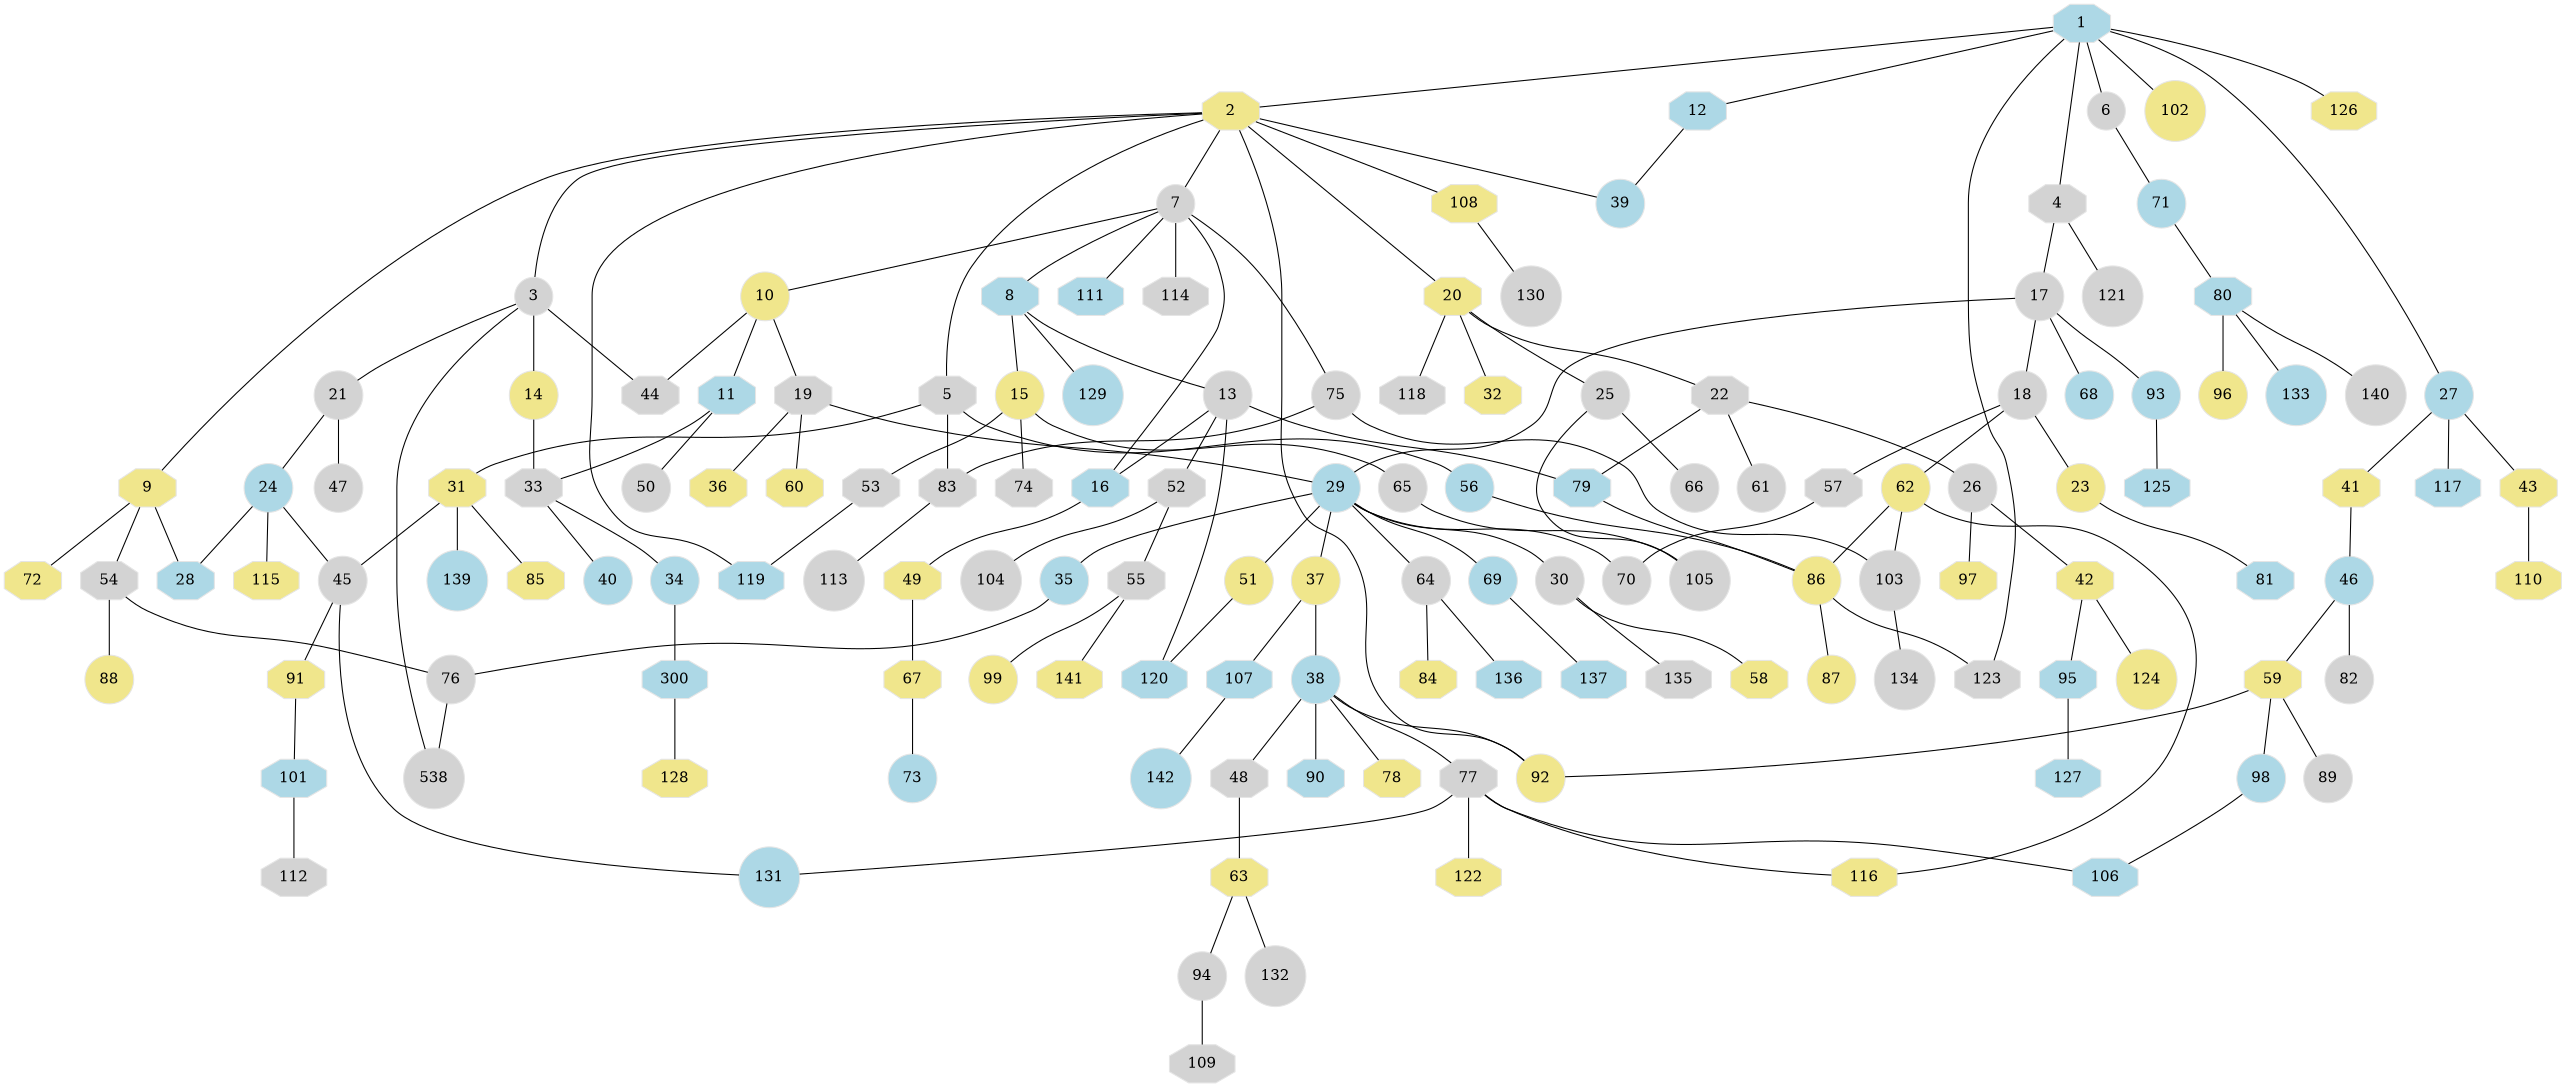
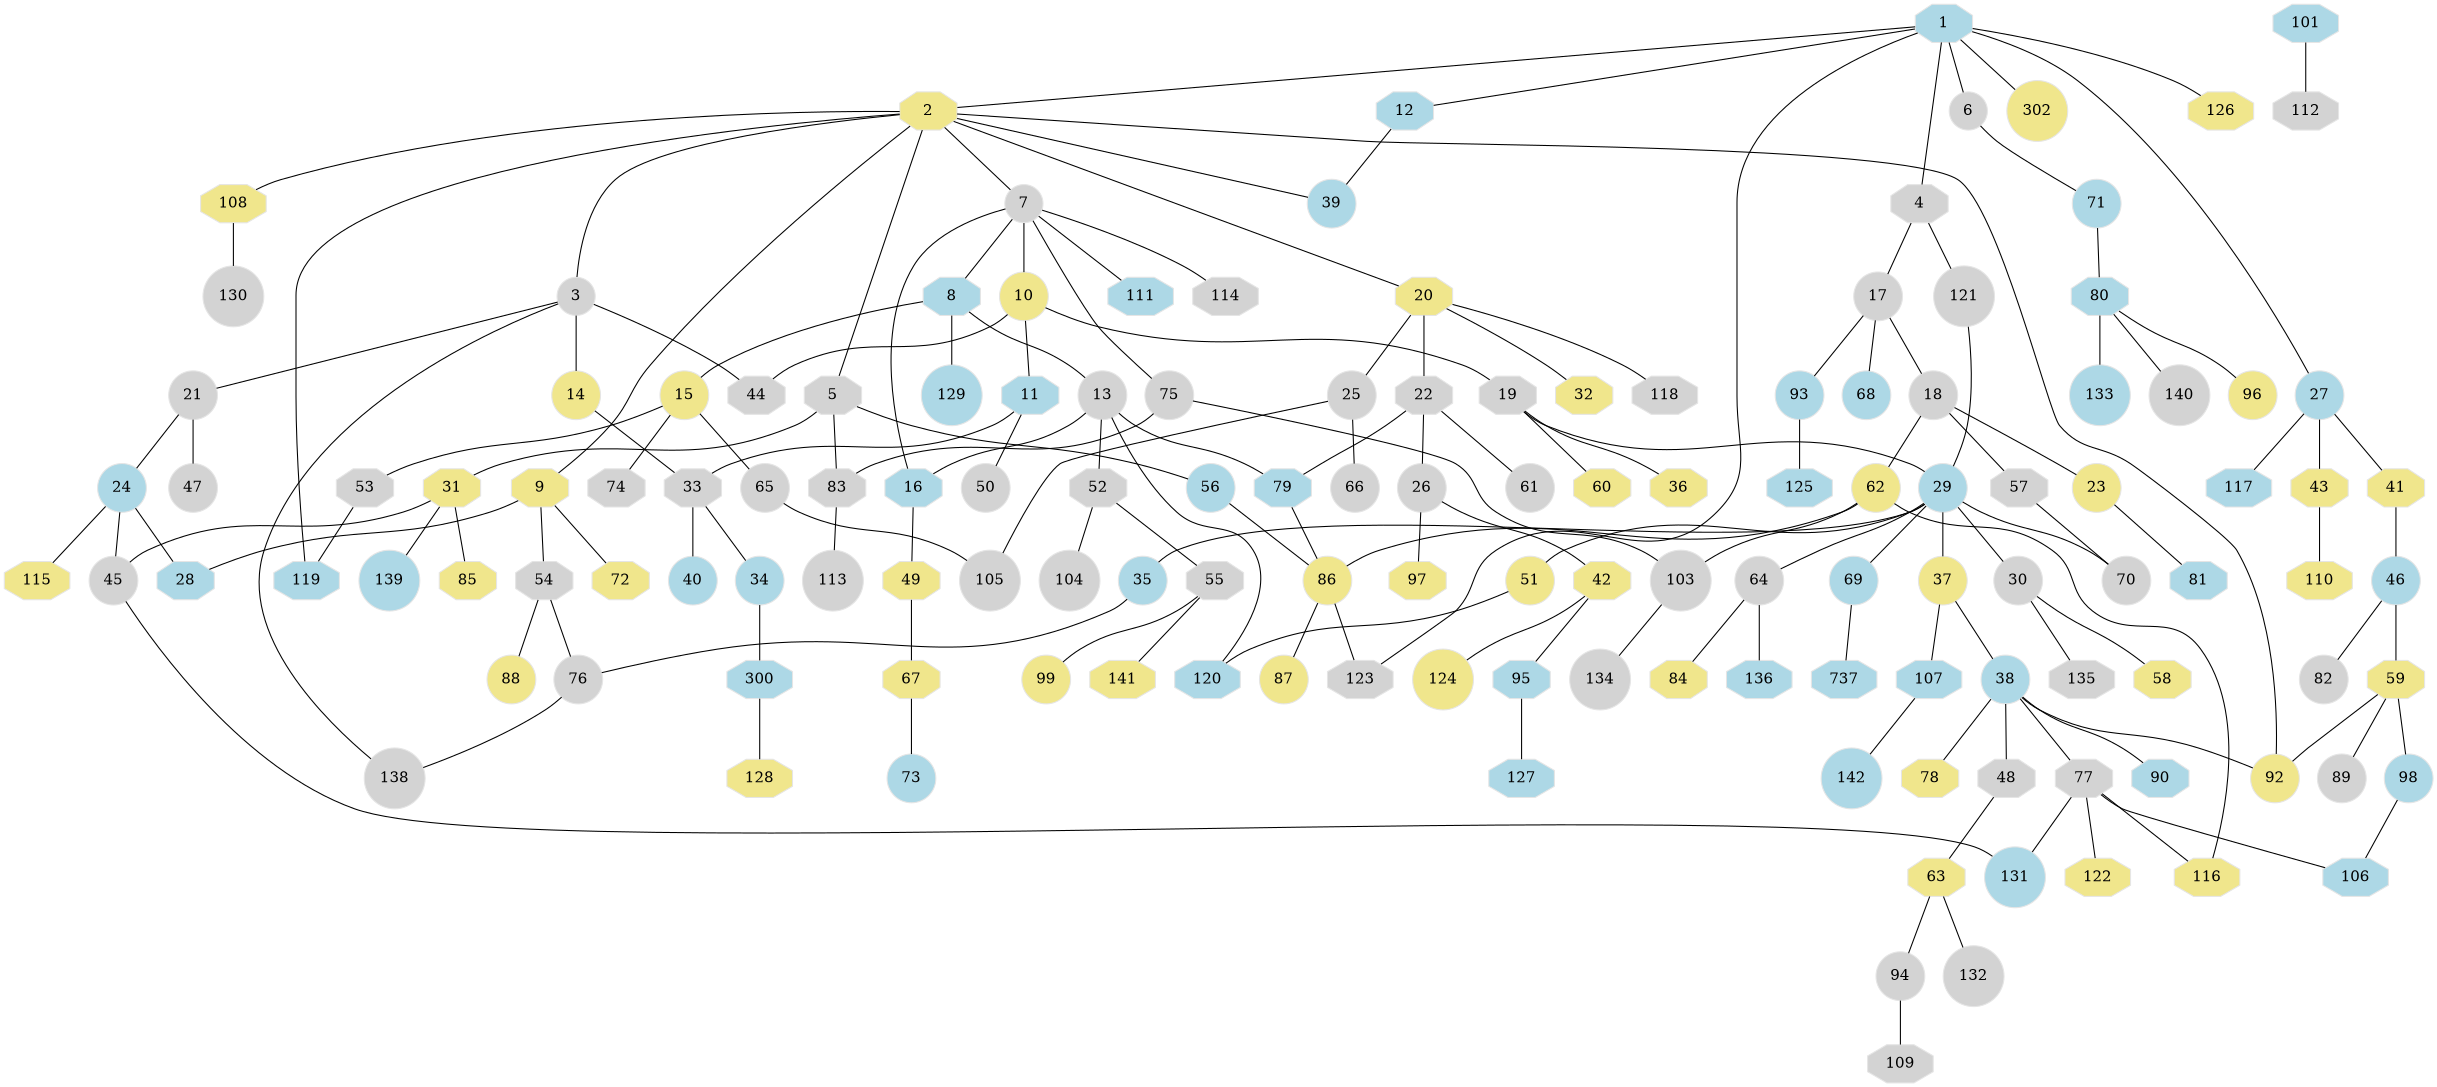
node "102": label "102" -> "302"
edge "17" -- "29": now "121" -- "29"
node "91": removed
node "137": label "137" -> "737"
node "538": label "538" -> "138"
